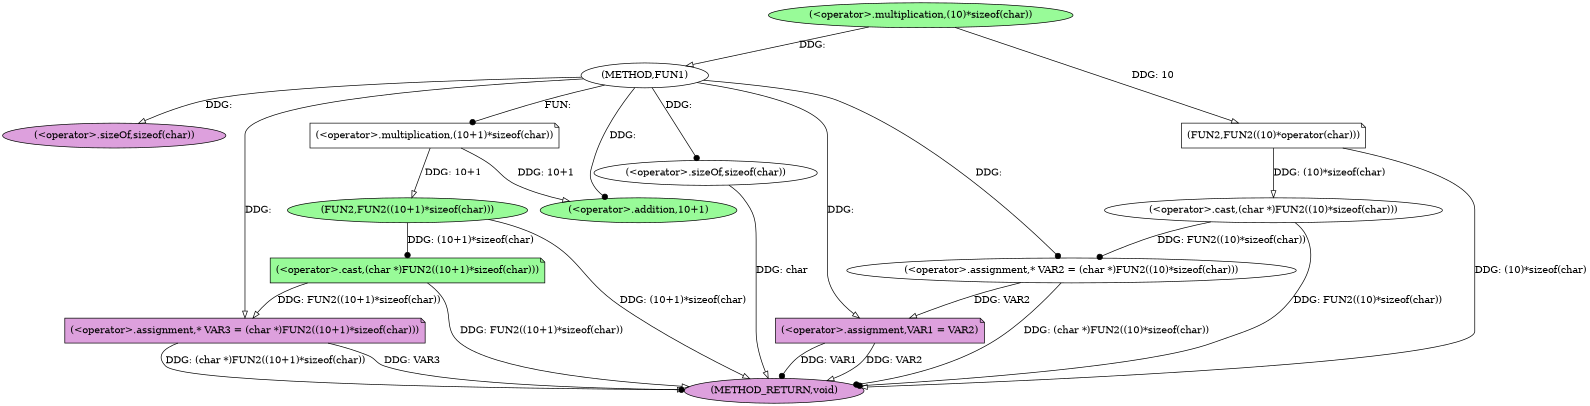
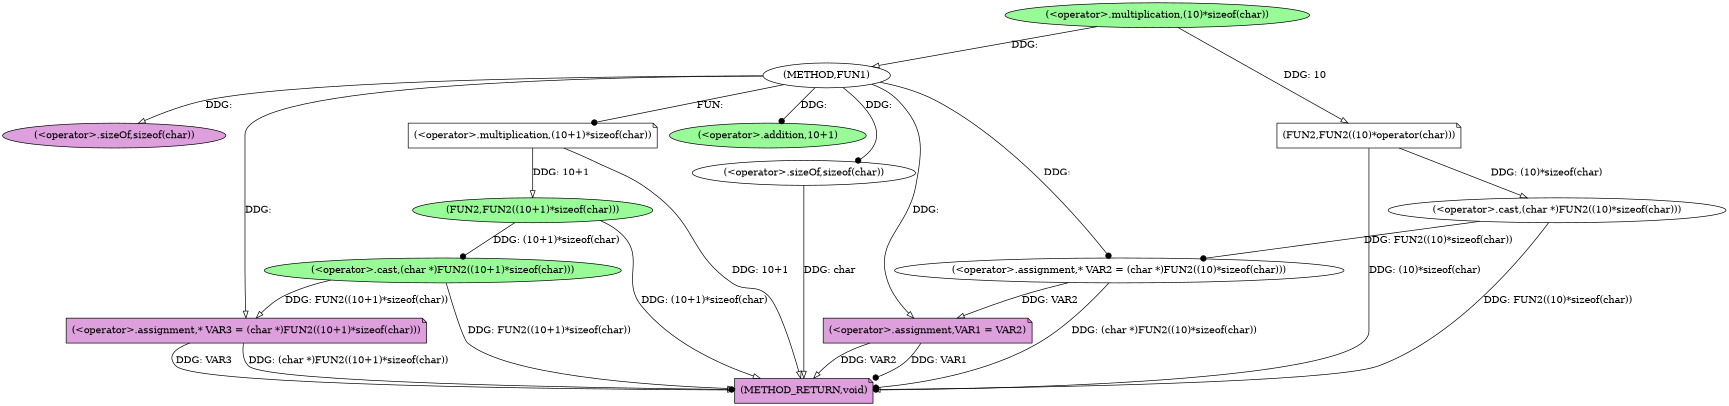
edge "(<operator>.multiplication,(10+1)*sizeof(char))" -> "(<operator>.addition,10+1)": now "(<operator>.multiplication,(10+1)*sizeof(char))" -> "(METHOD_RETURN,void)"
node "(<operator>.cast,(char *)FUN2((10+1)*sizeof(char)))": shape note -> ellipse
node "(METHOD_RETURN,void)": shape ellipse -> note
